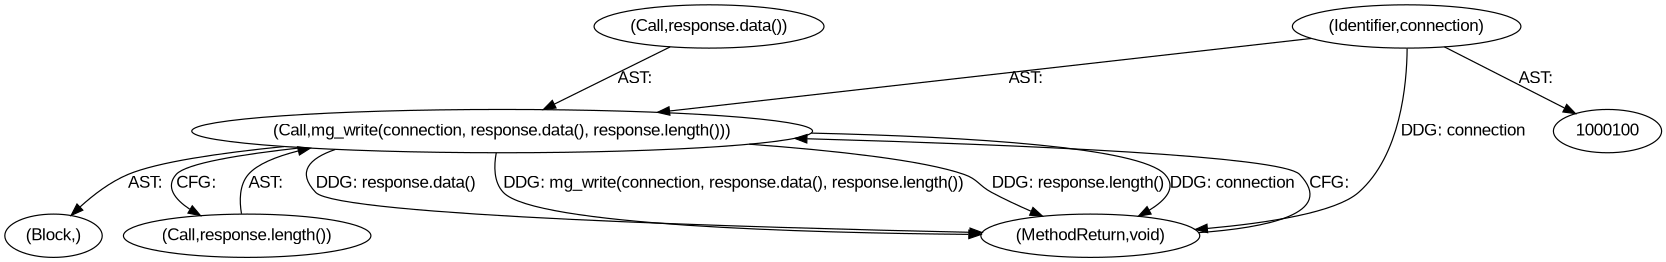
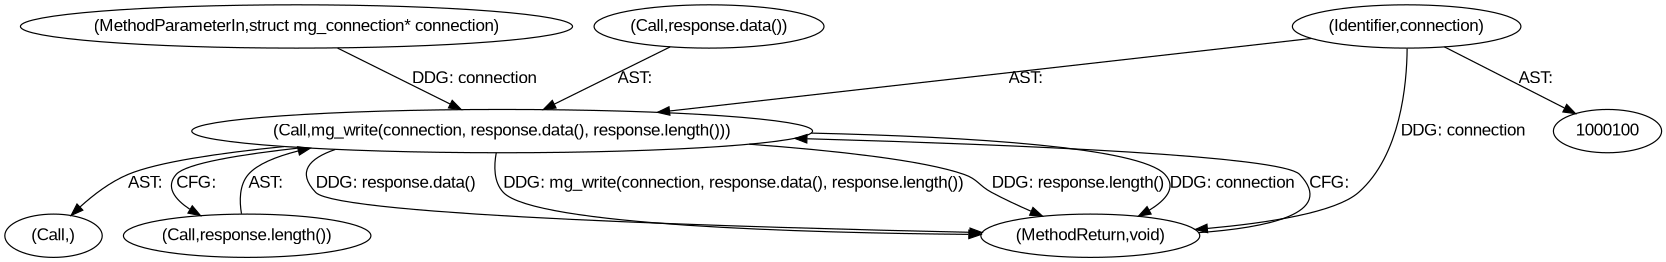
node "(MethodParameterIn,struct mg_connection* connection)": added
node "(Block,)": label "(Block,)" -> "(Call,)"
